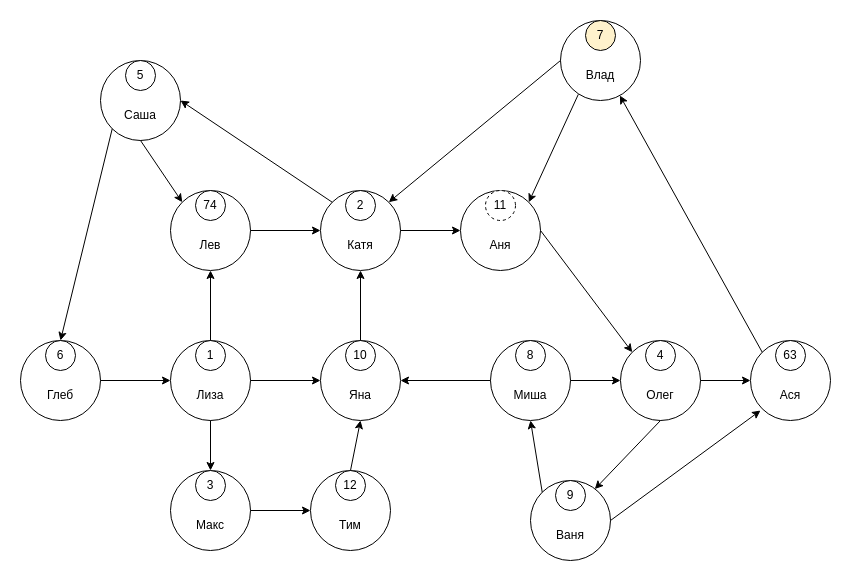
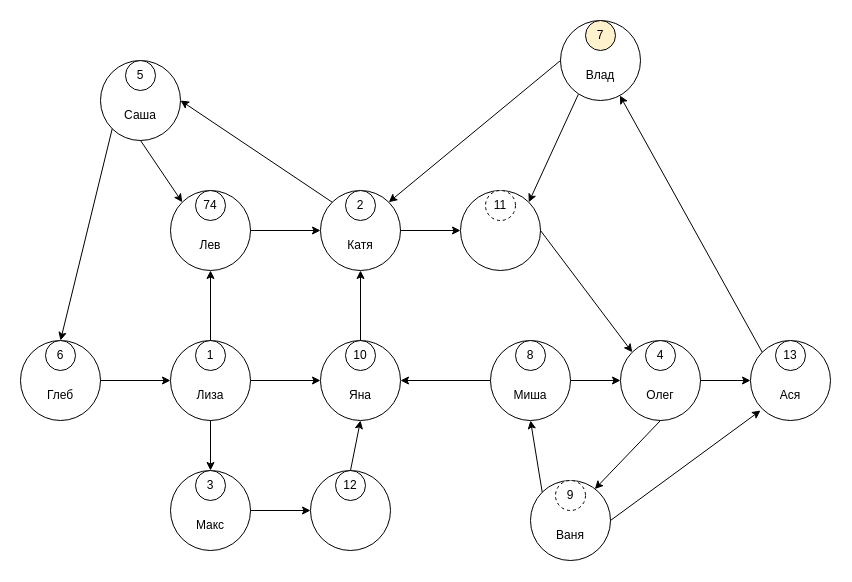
node "Аня": removed
node "63": label "63" -> "13"
node "9": style solid -> dashed
node "Тим": removed
